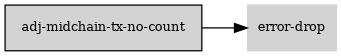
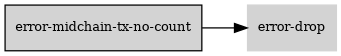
node "adj-midchain-tx-no-count": label "adj-midchain-tx-no-count" -> "error-midchain-tx-no-count"
